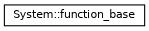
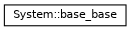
node "System::function_base": label "System::function_base" -> "System::base_base"
